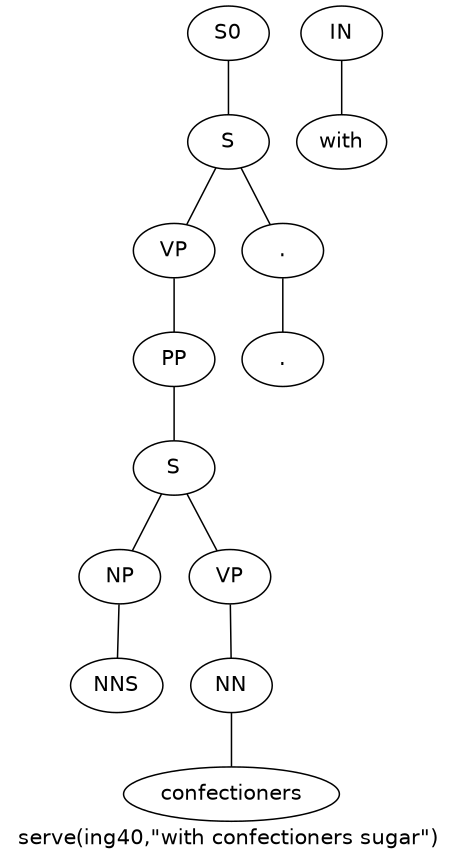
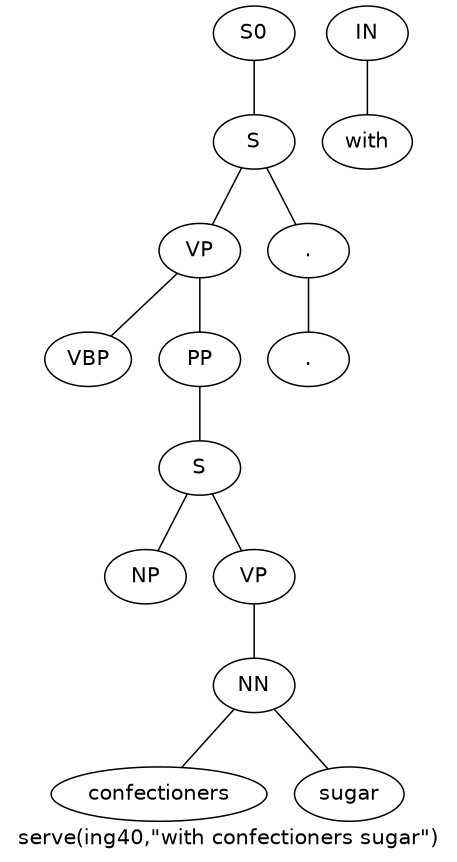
node "VBP": added
node "NNS": removed
node "sugar": added
